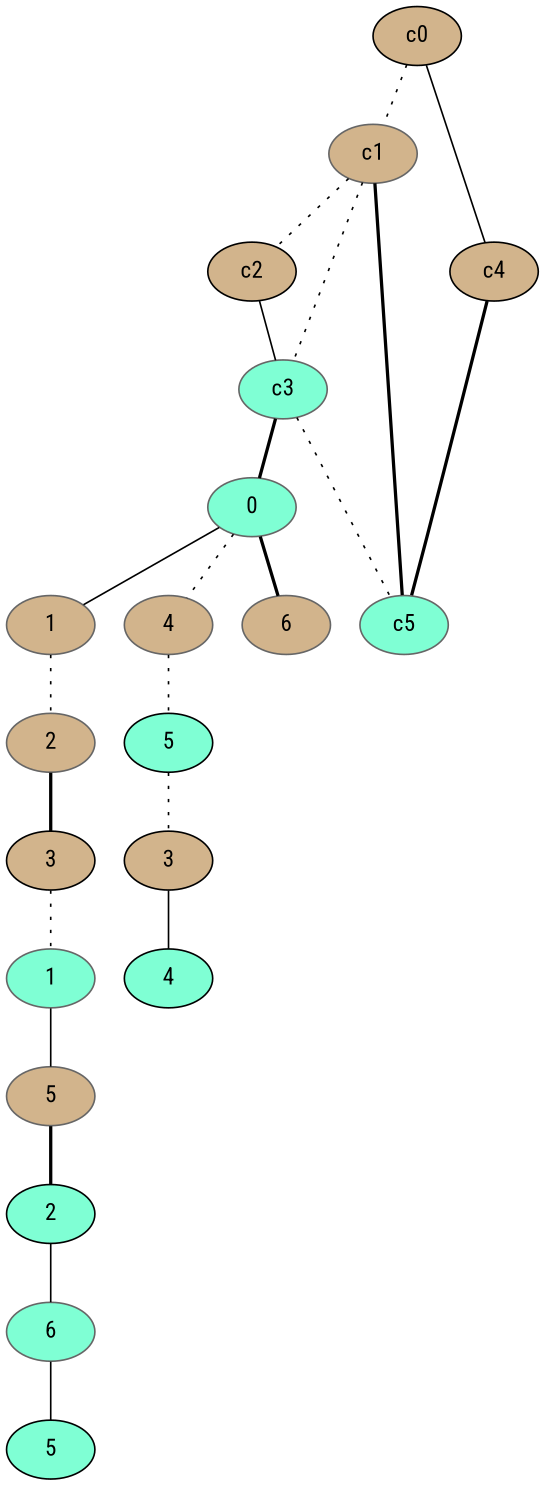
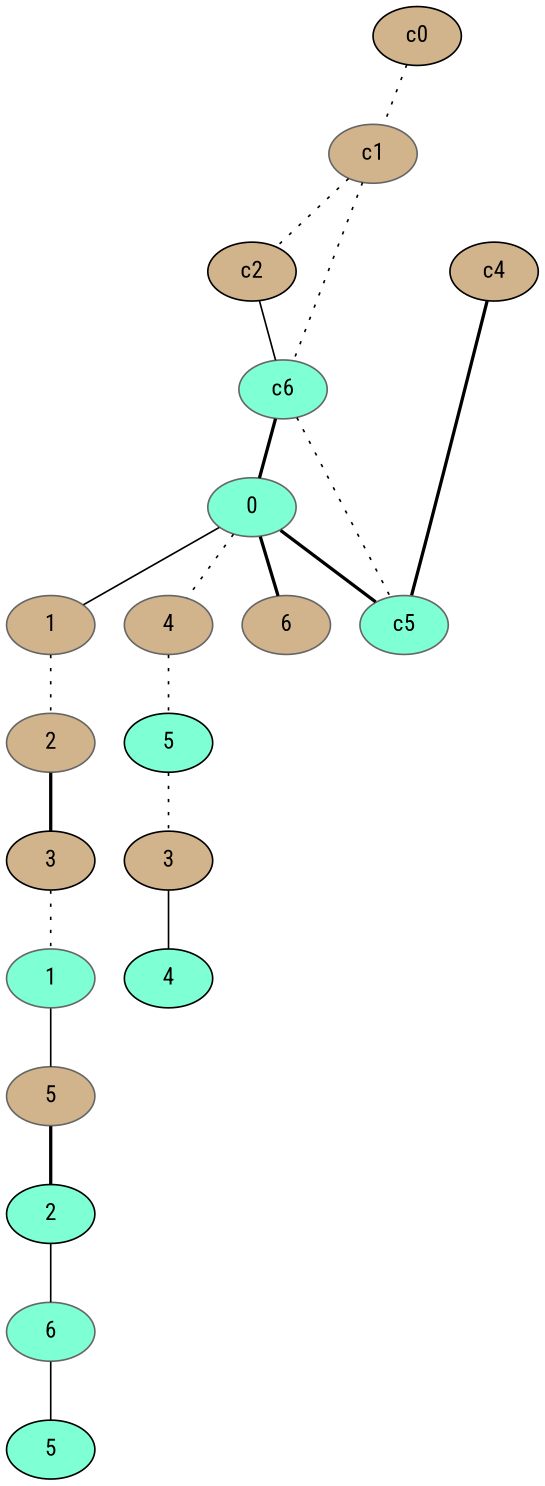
edge "c0" -- "c4": removed
node "c3": label "c3" -> "c6"
edge "c1" -- "c5": now "0" -- "c5"
